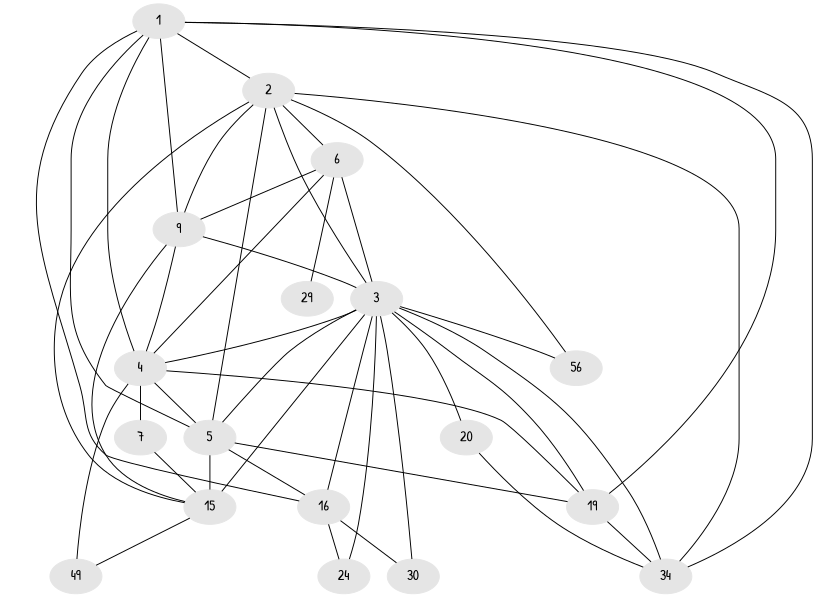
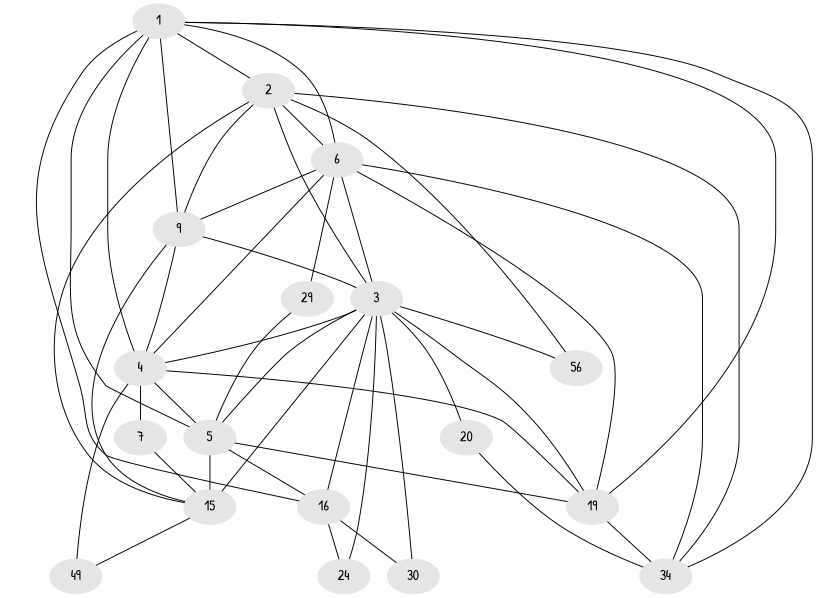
edge "1" -- "6": added
edge "2" -- "5": now "29" -- "5"
edge "6" -- "19": added
edge "3" -- "34": now "6" -- "34"
